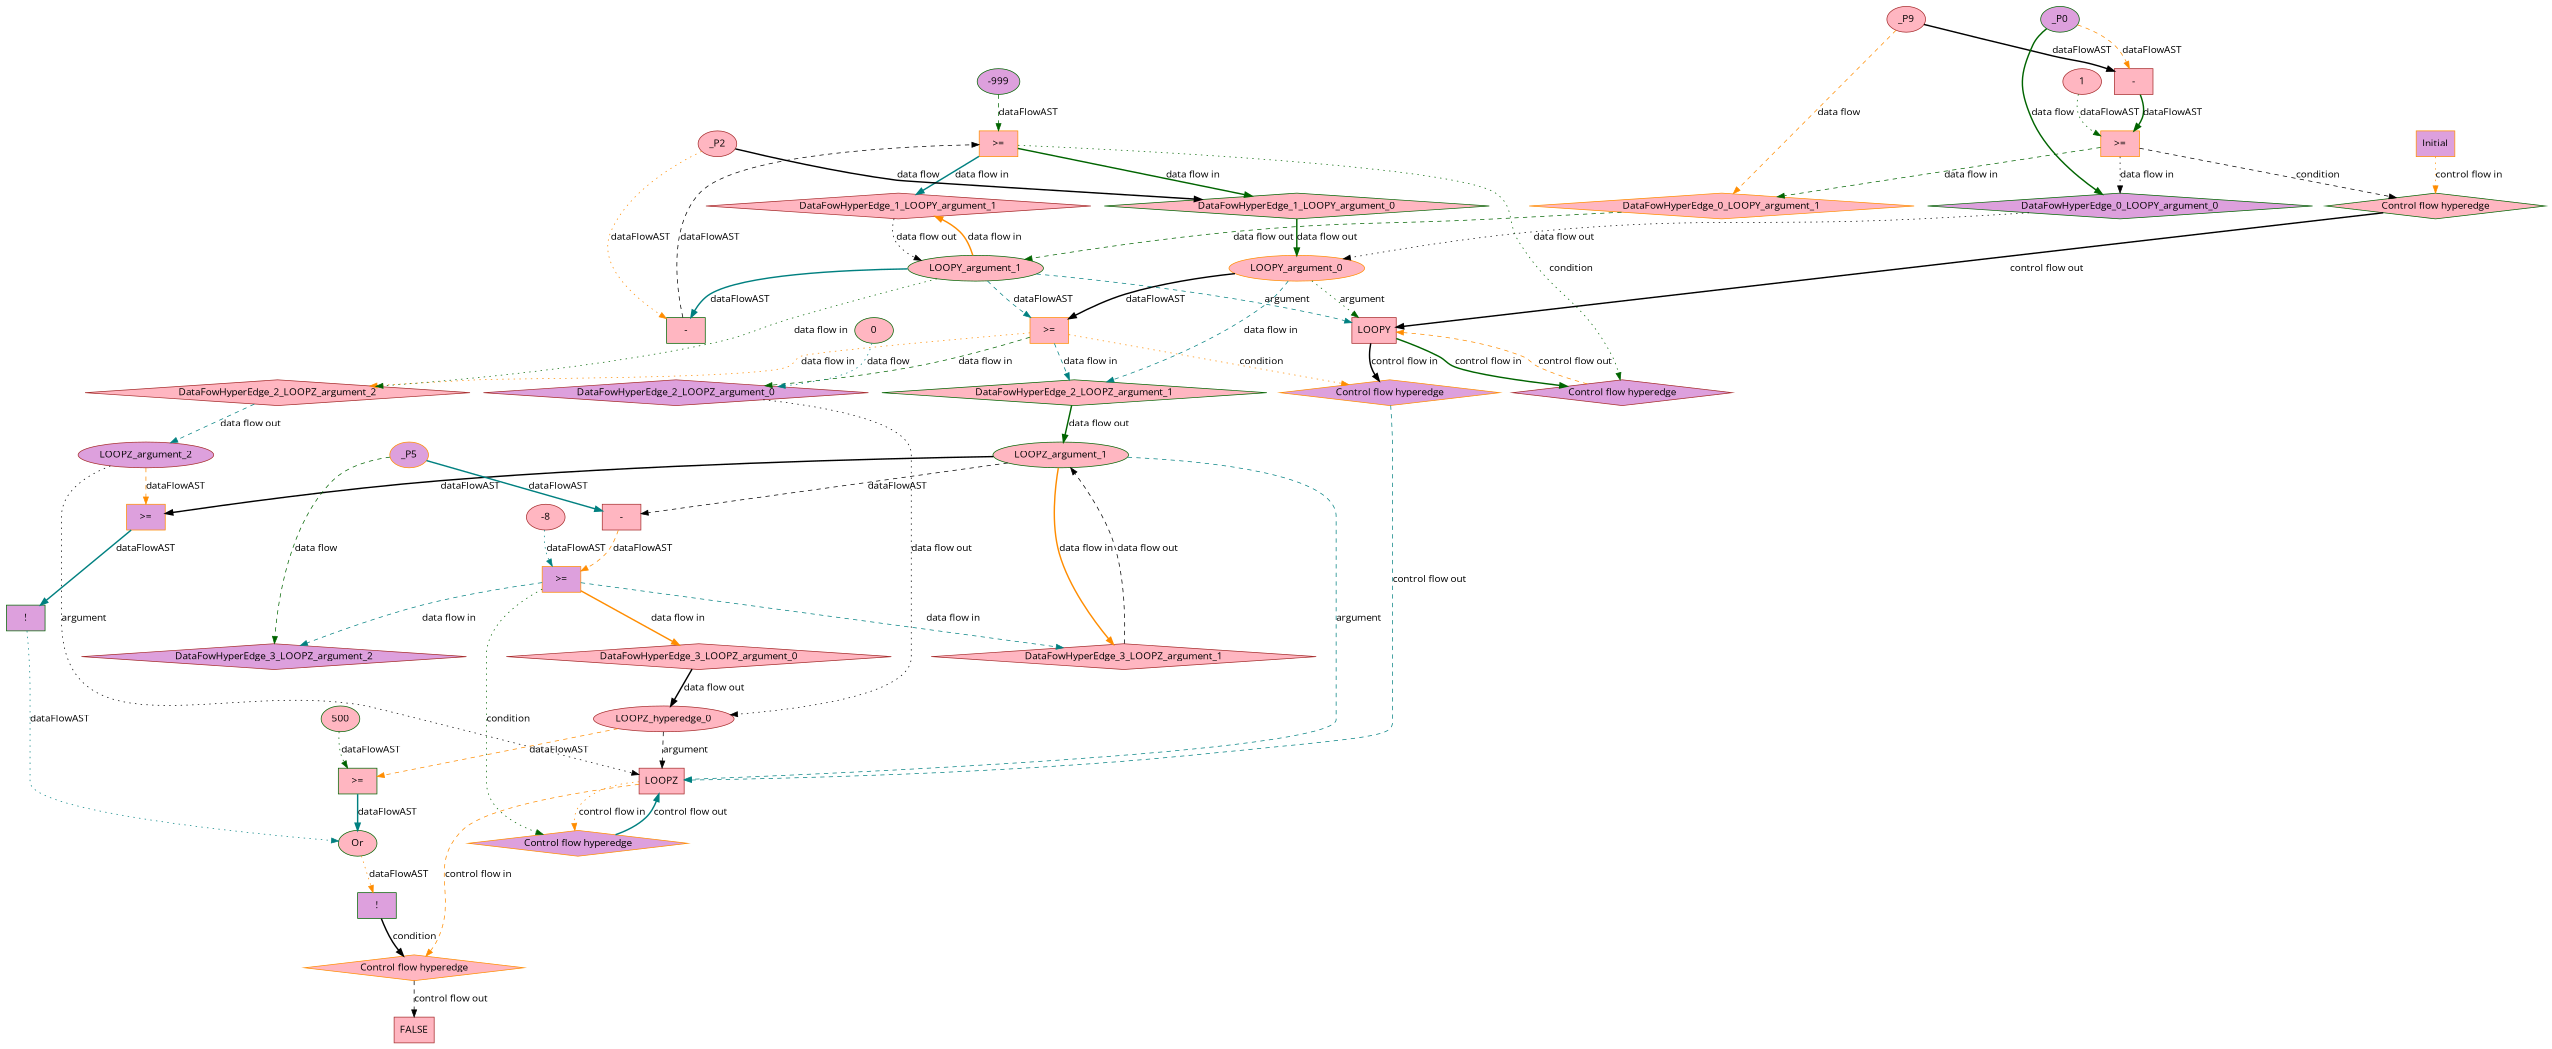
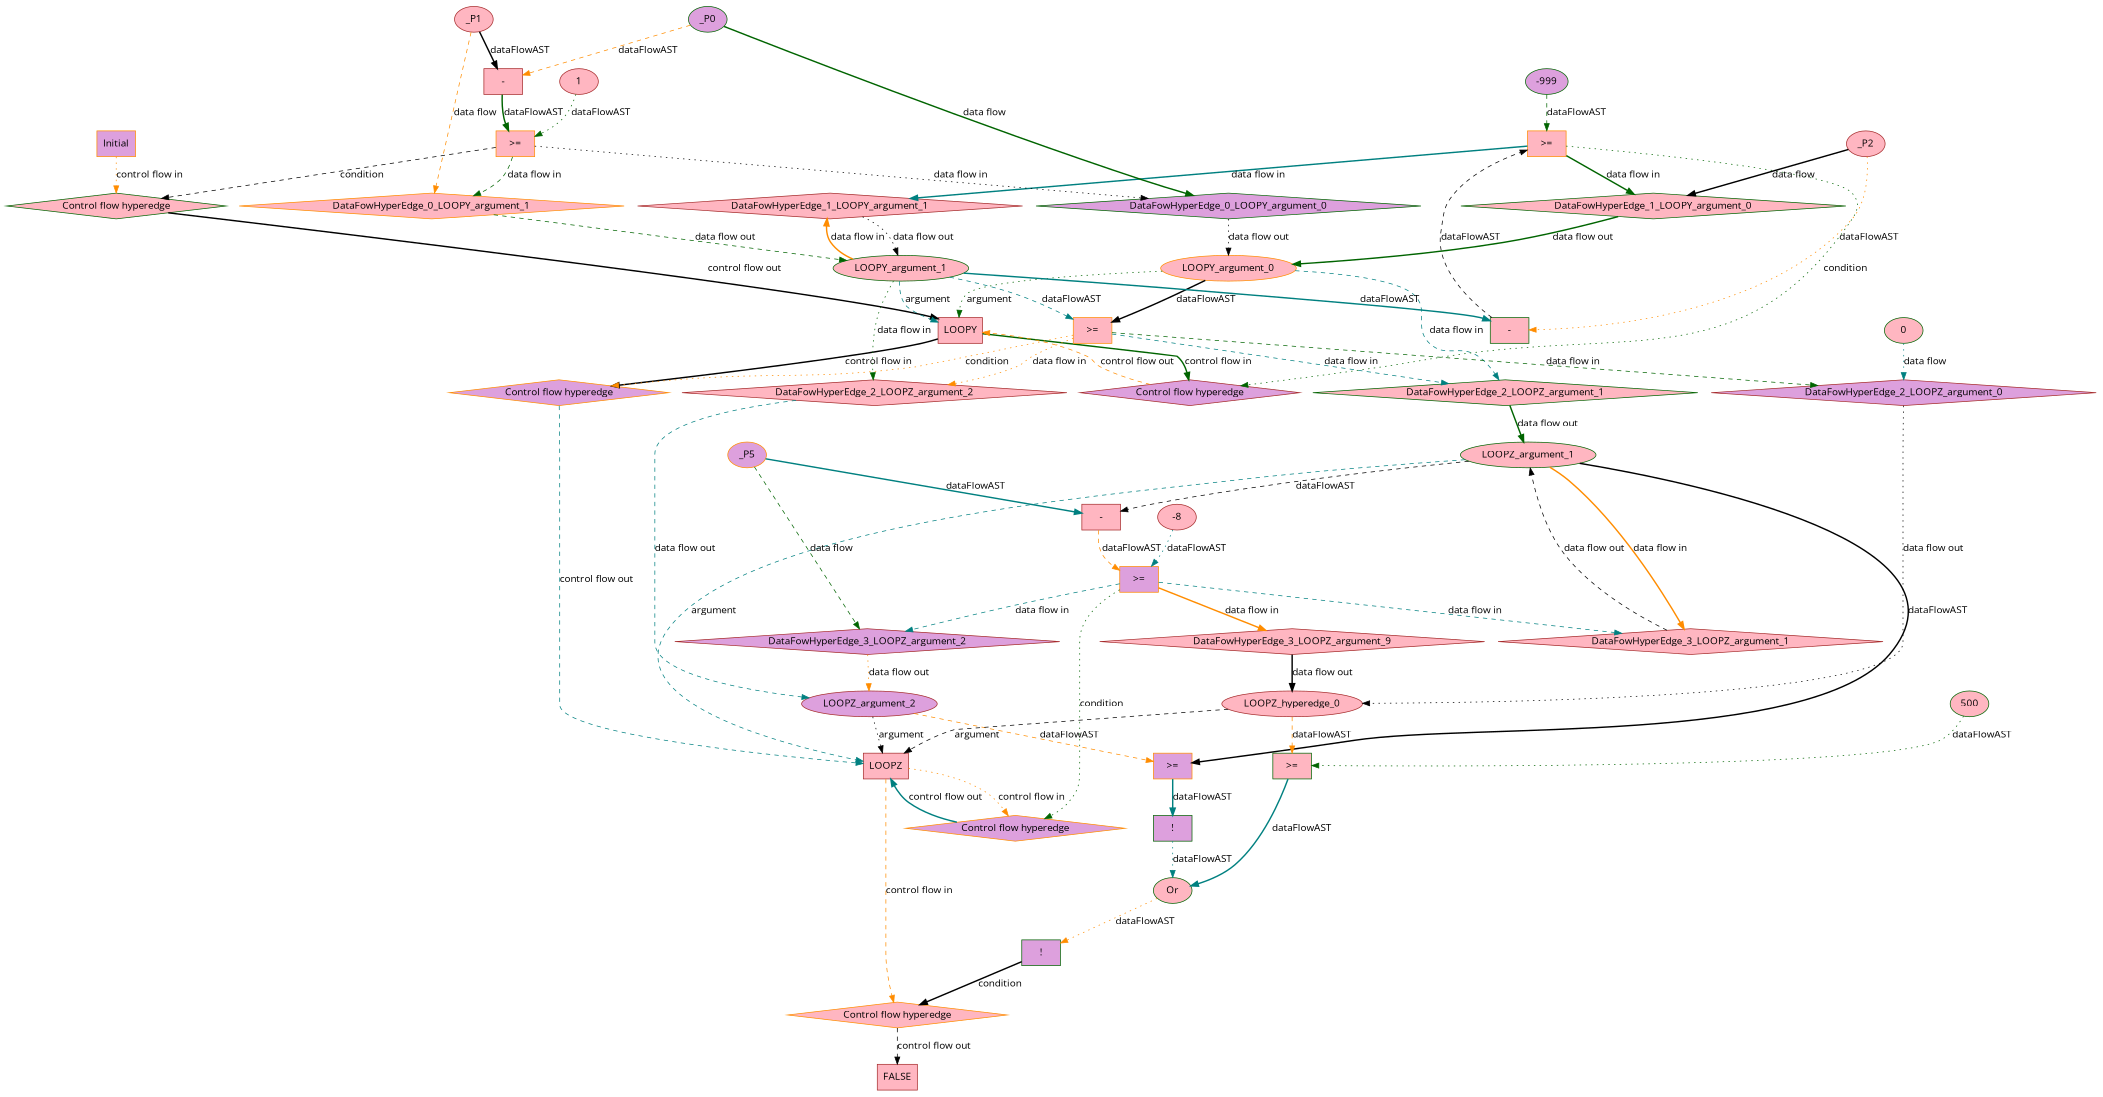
node "_P9": label "_P9" -> "_P1"
node "DataFowHyperEdge_3_LOOPZ_argument_0": label "DataFowHyperEdge_3_LOOPZ_argument_0" -> "DataFowHyperEdge_3_LOOPZ_argument_9"
edge "DataFowHyperEdge_3_LOOPZ_argument_2" -> "LOOPZ_argument_2": added, label "data flow out"
